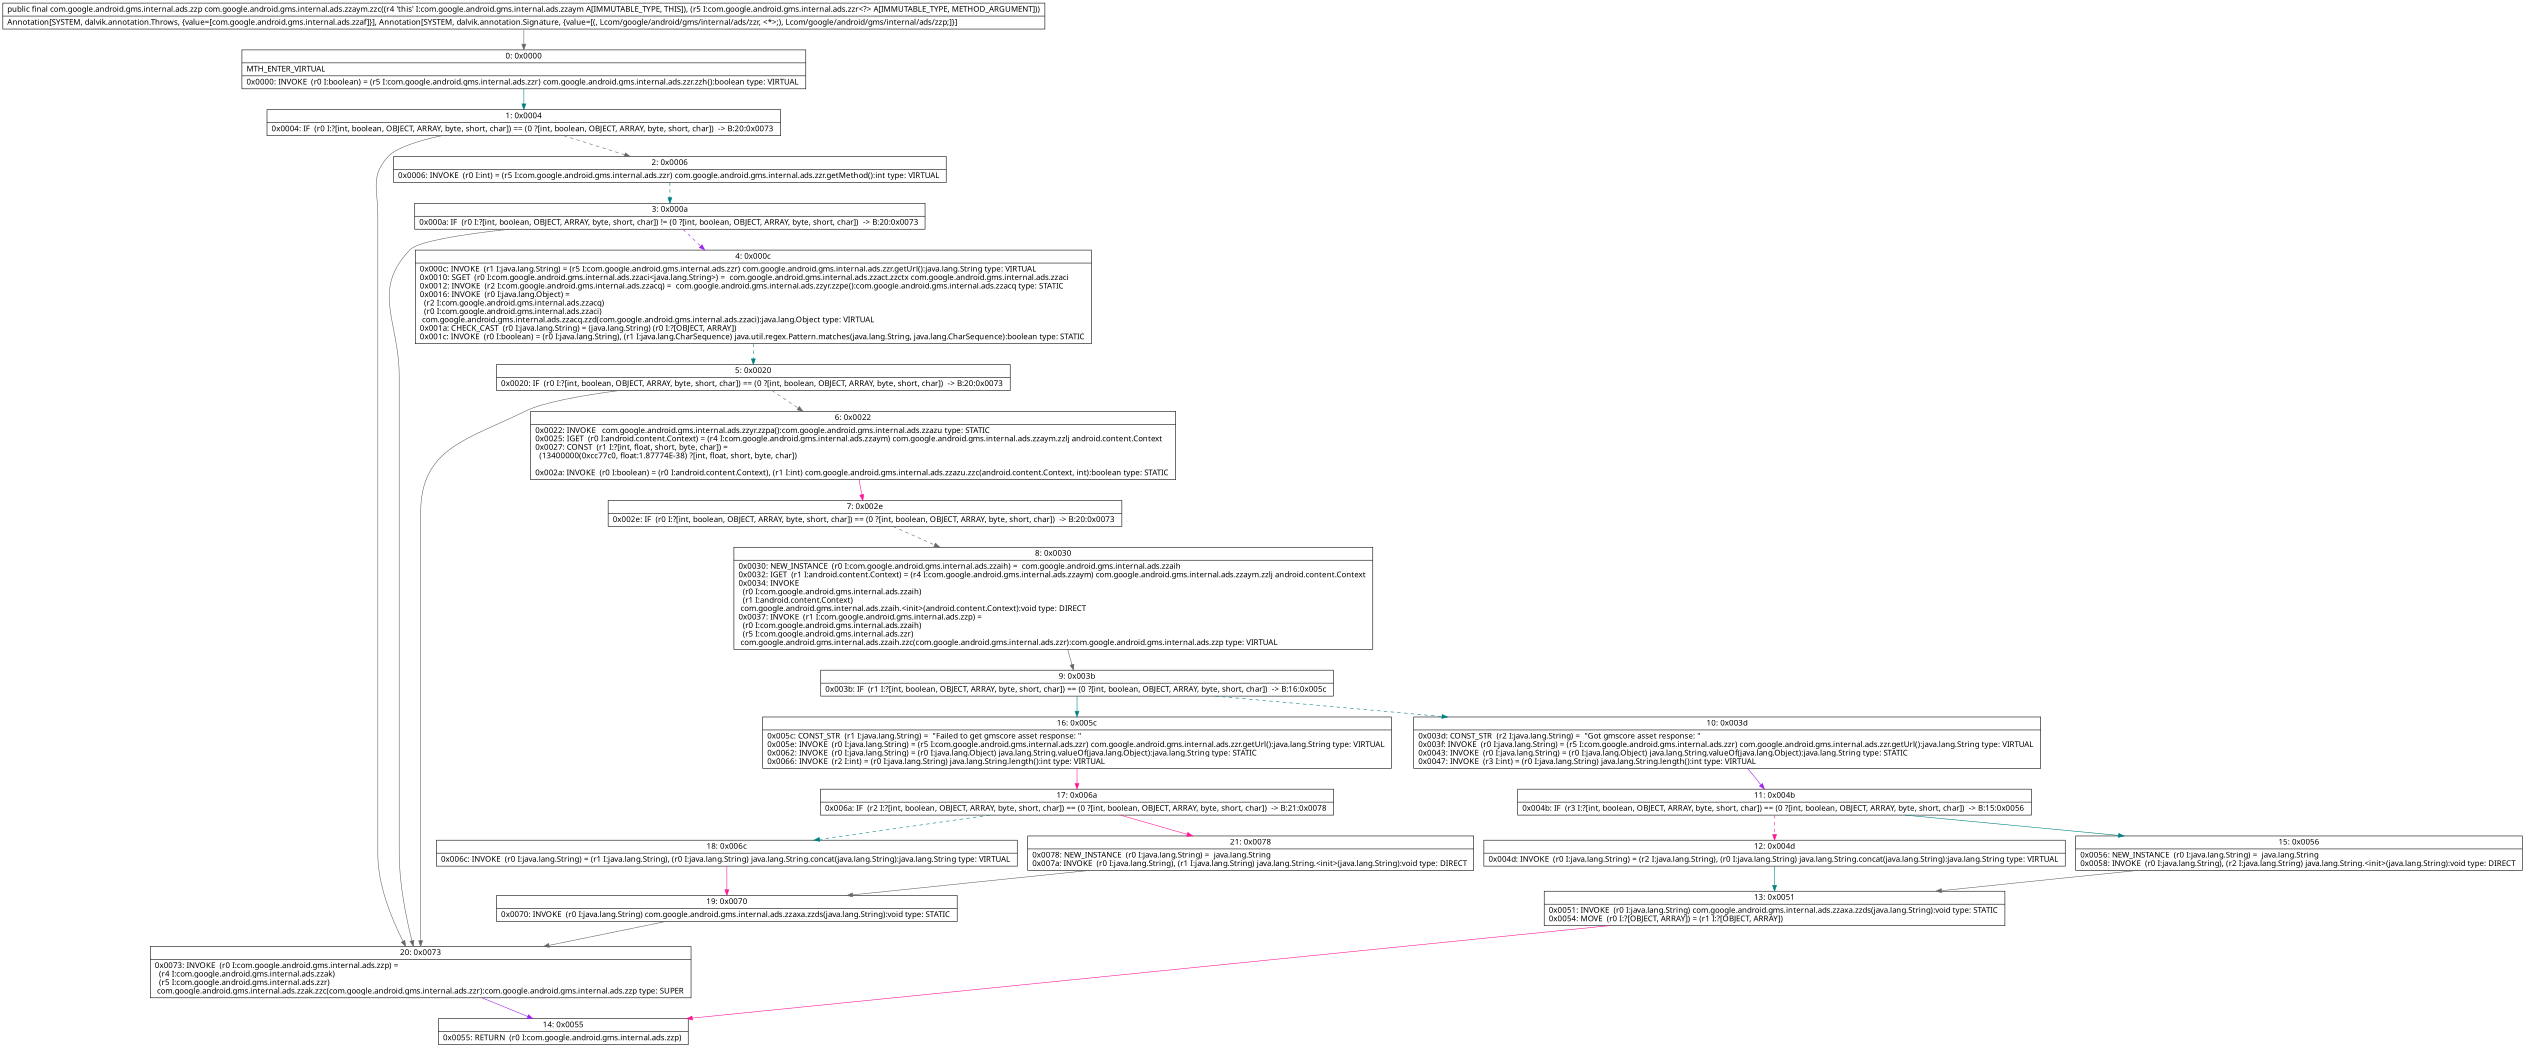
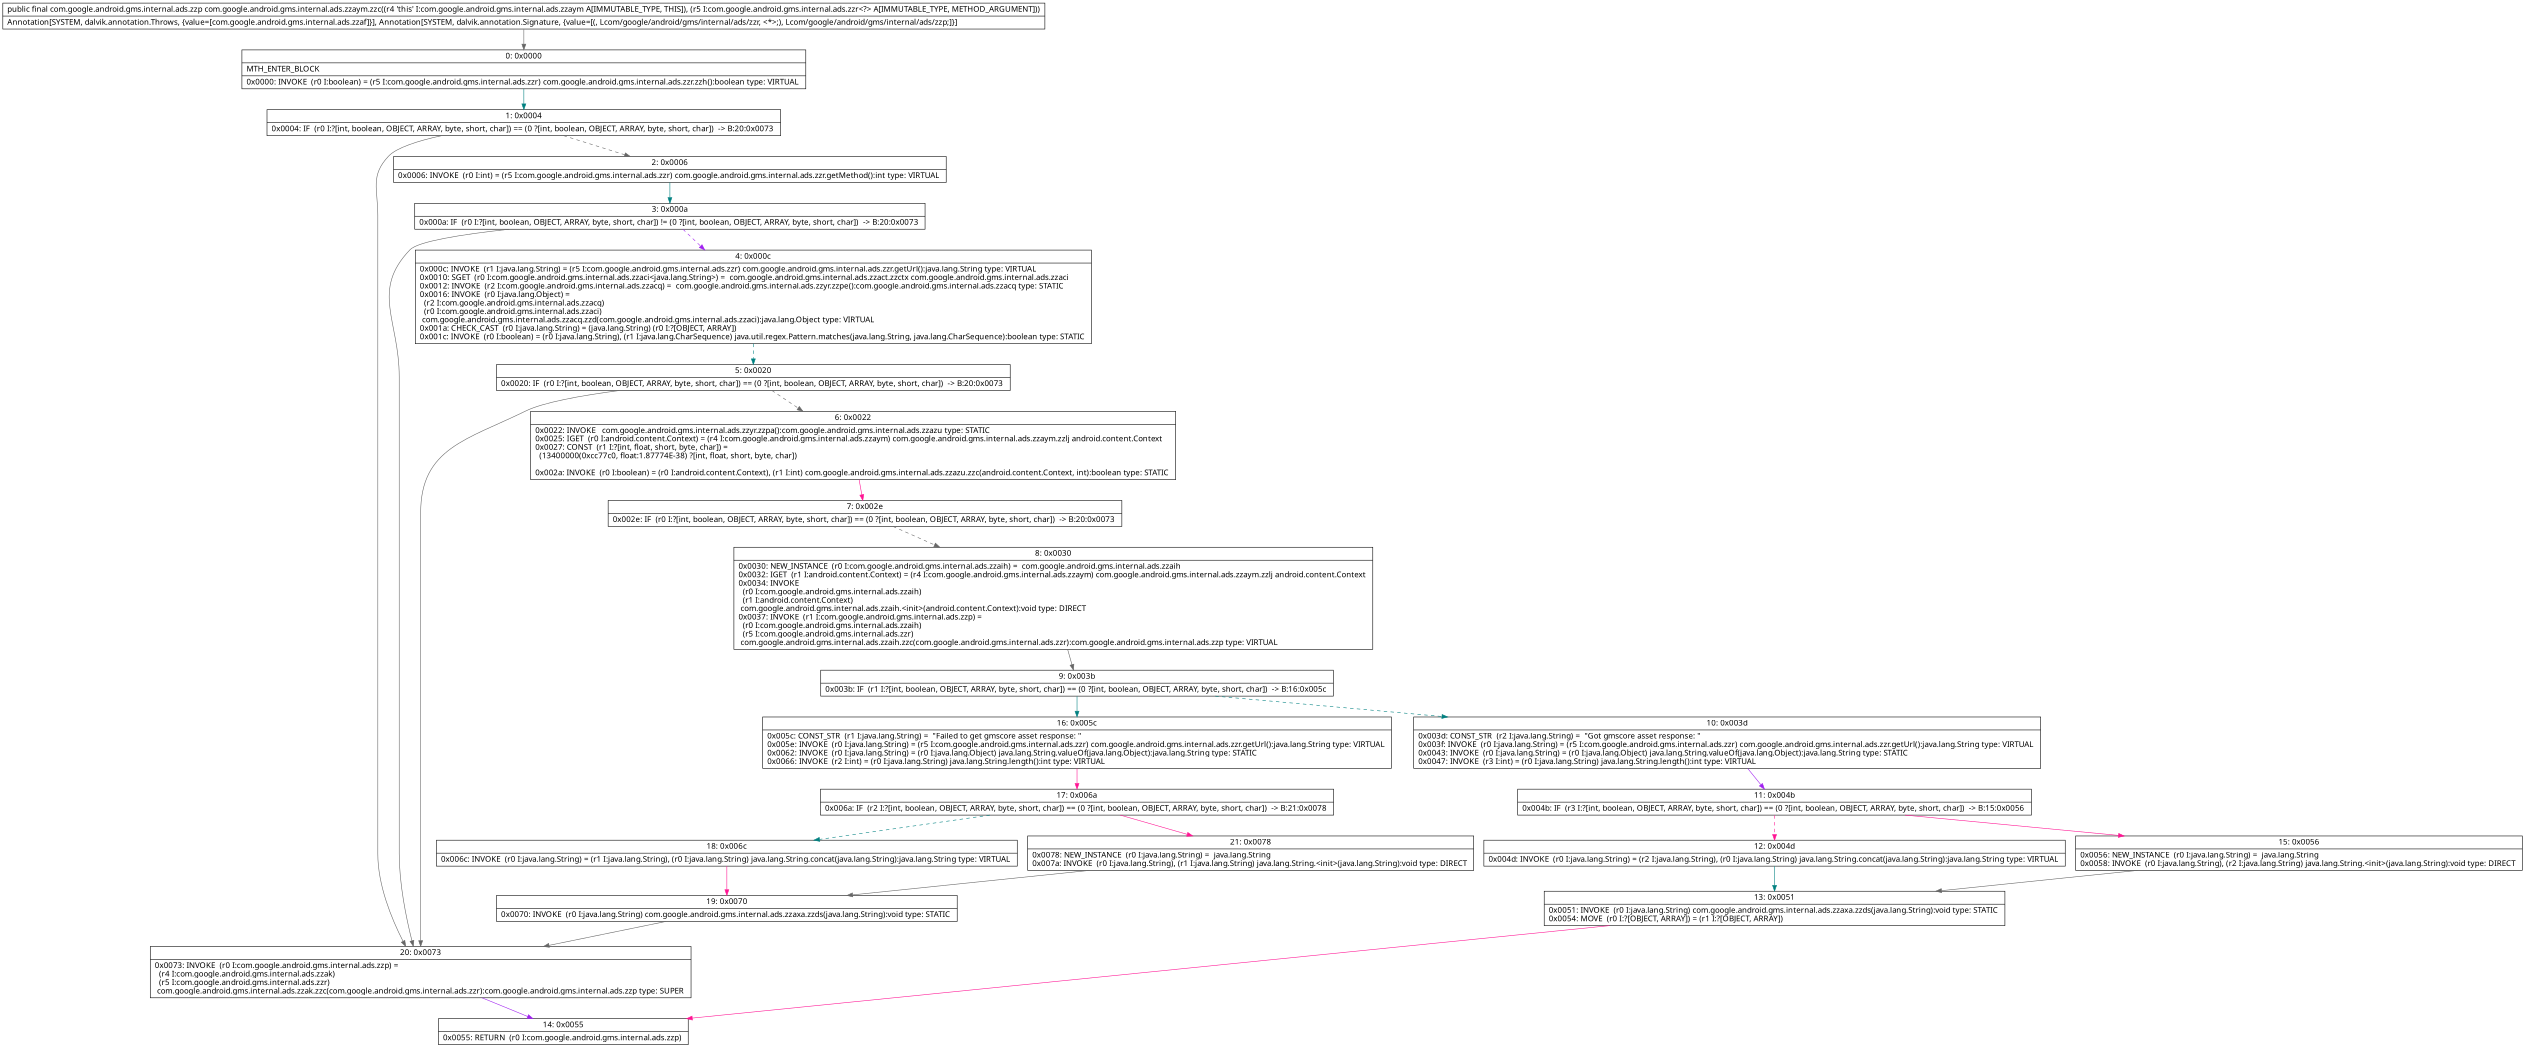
node "0: 0x0000": text "MTH_ENTER_VIRTUAL" -> "MTH_ENTER_BLOCK"
edge "2: 0x0006" -> "3: 0x000a": style dashed -> solid
edge "11: 0x004b" -> "15: 0x0056": color teal -> deeppink
